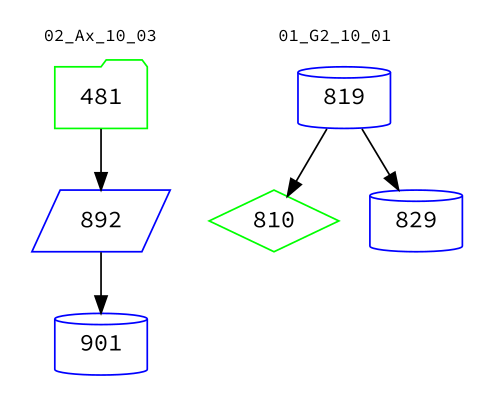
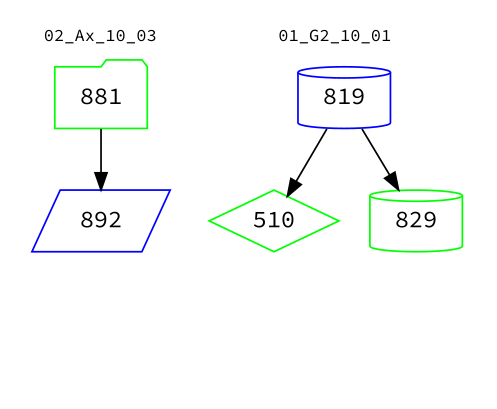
node "481": label "481" -> "881"
node "810": label "810" -> "510"
node "829": color blue -> green
node "901": removed
